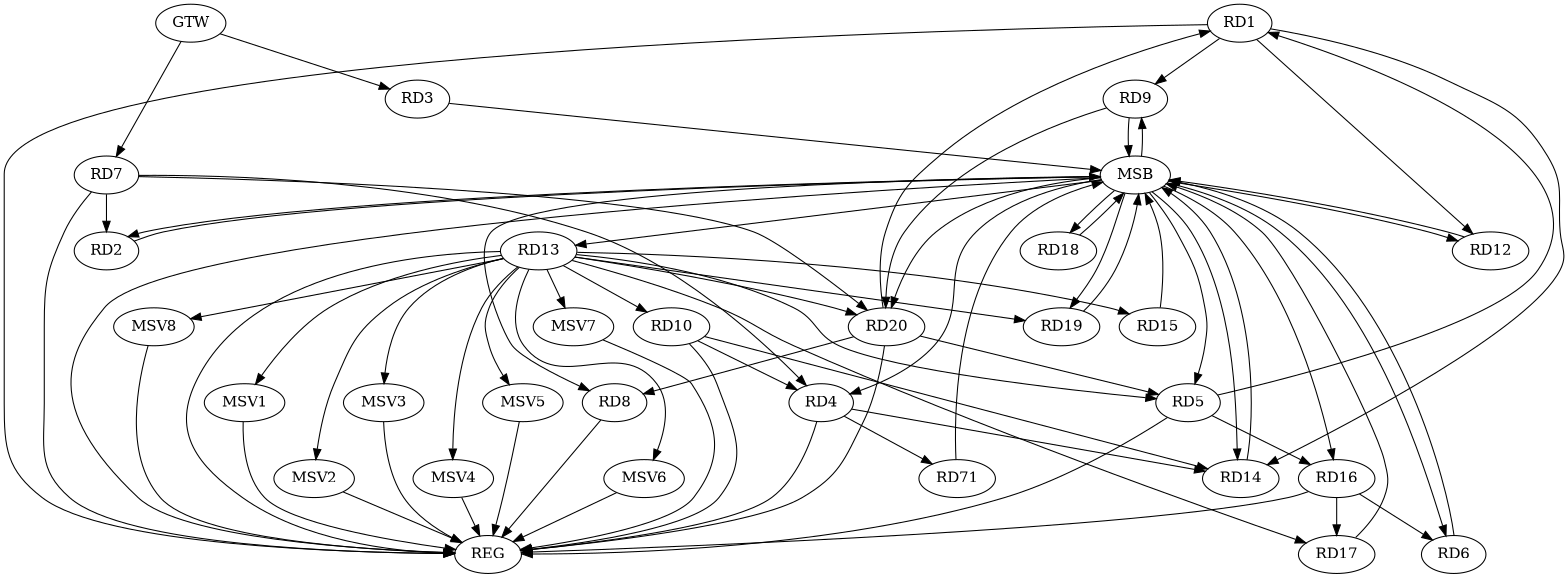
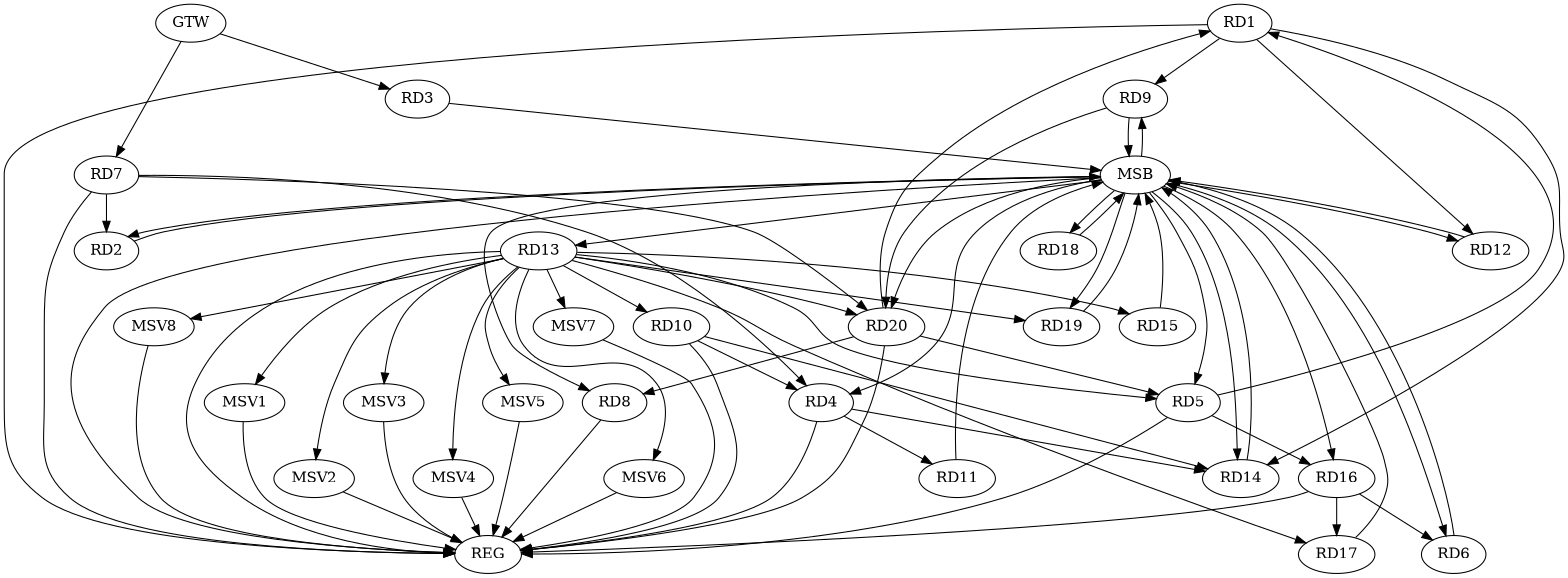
node "RD71": label "RD71" -> "RD11"
